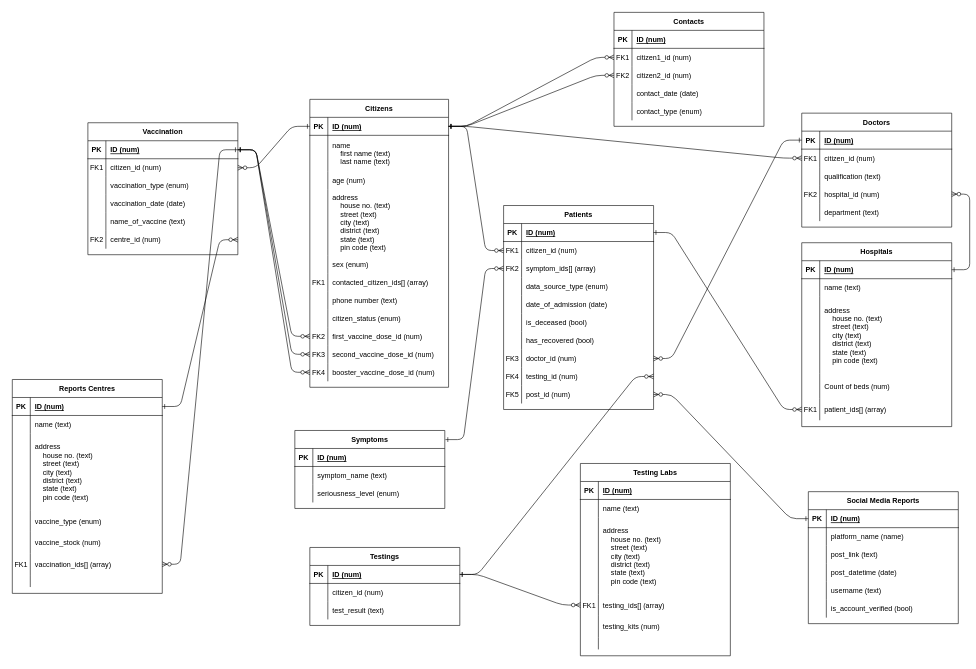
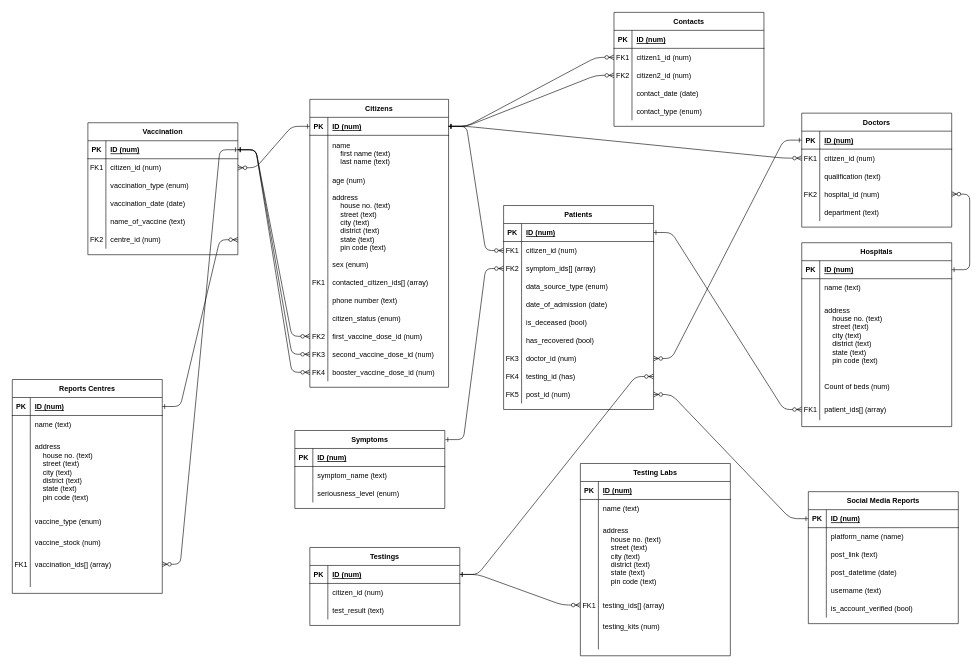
node "testing_id (num)": label "testing_id (num)" -> "testing_id (has)"
